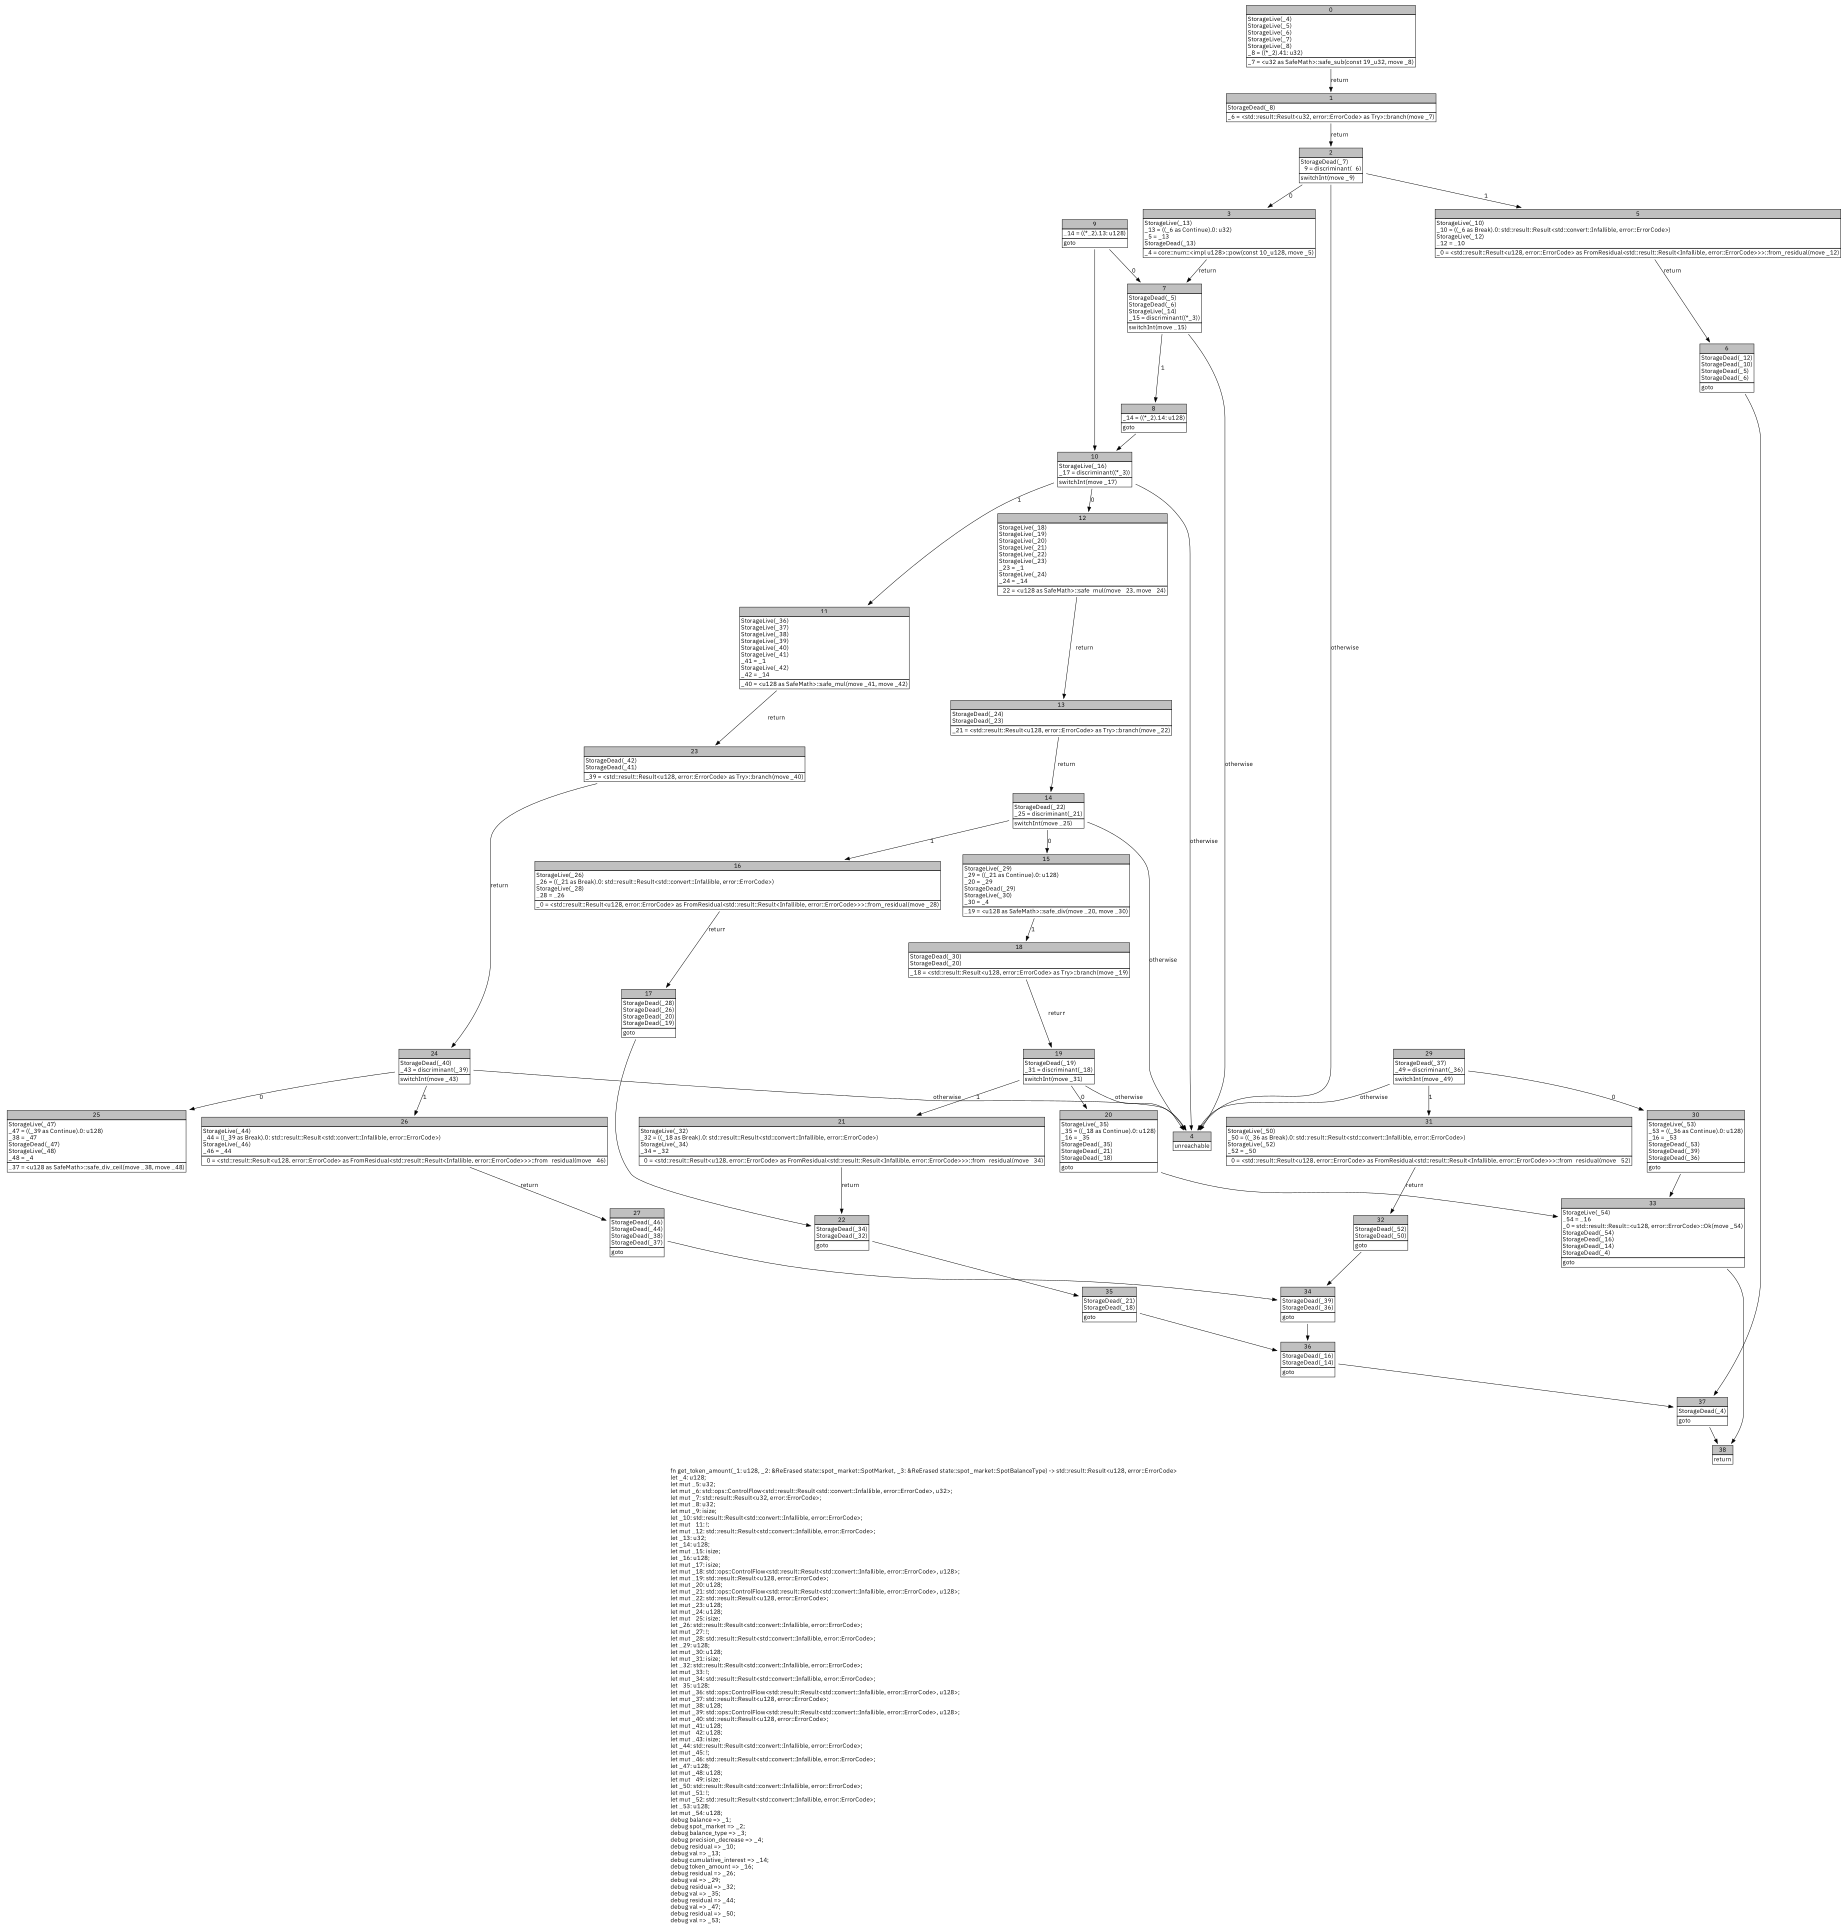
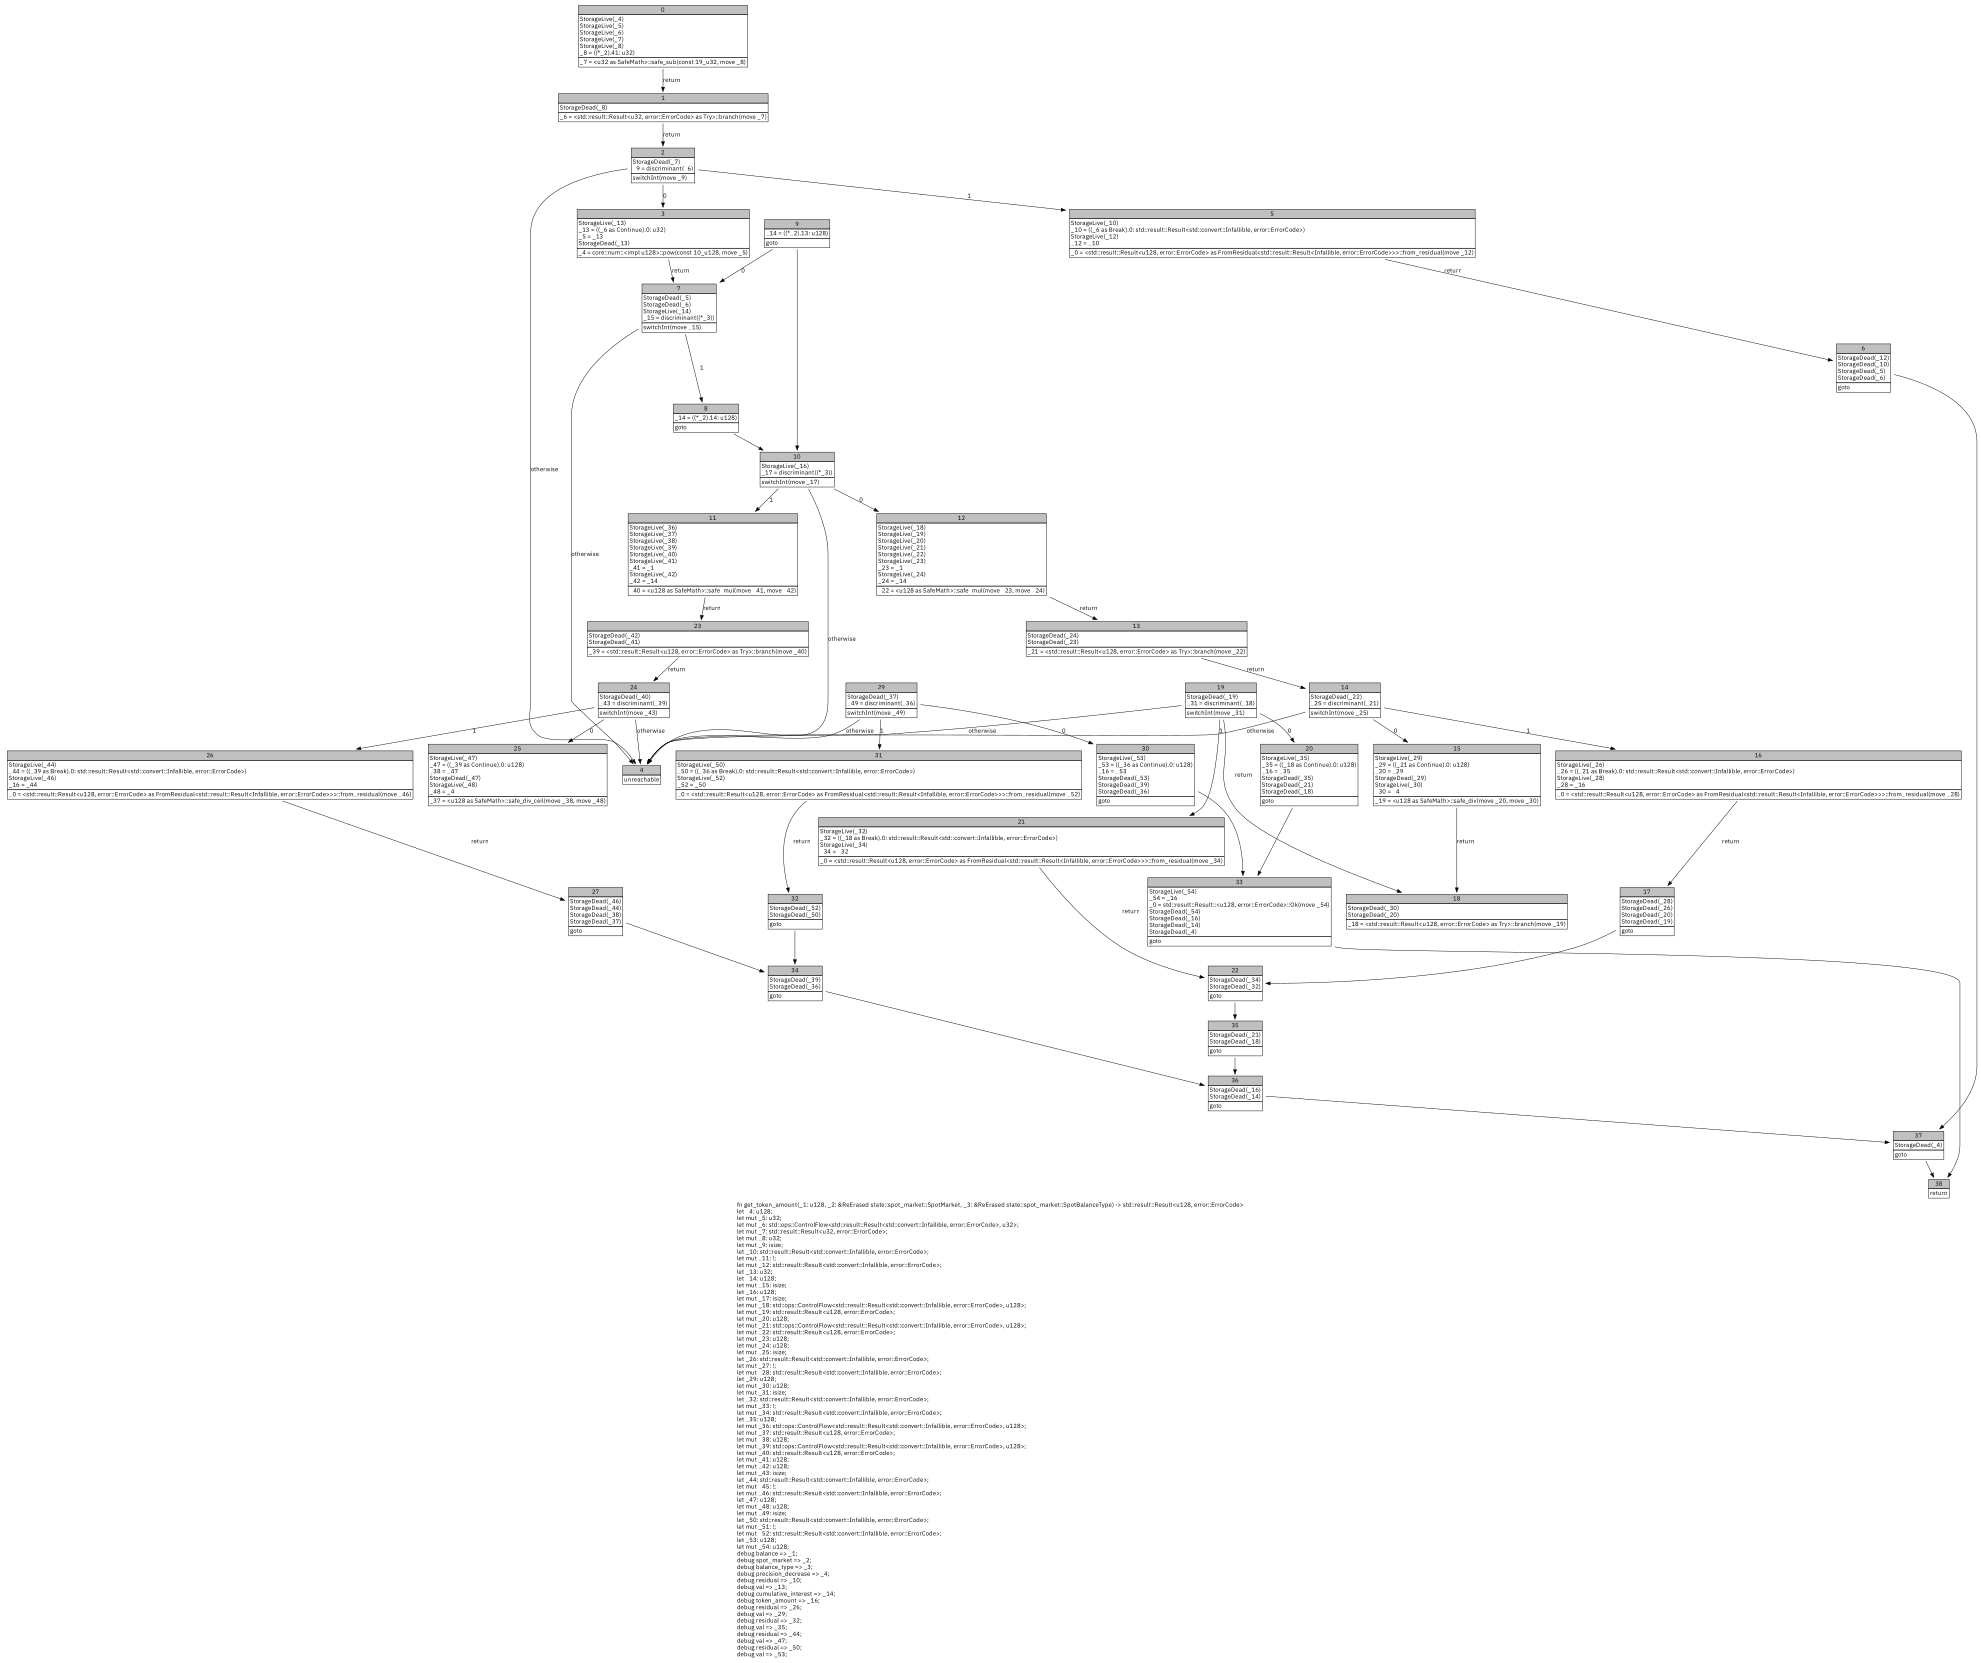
node "16": text "_28 = _26" -> "_28 = _16"
edge "15" -> "18": label "1" -> "return"
edge "18" -> "19": reversed
node "26": text "_46 = _44" -> "_16 = _44"
